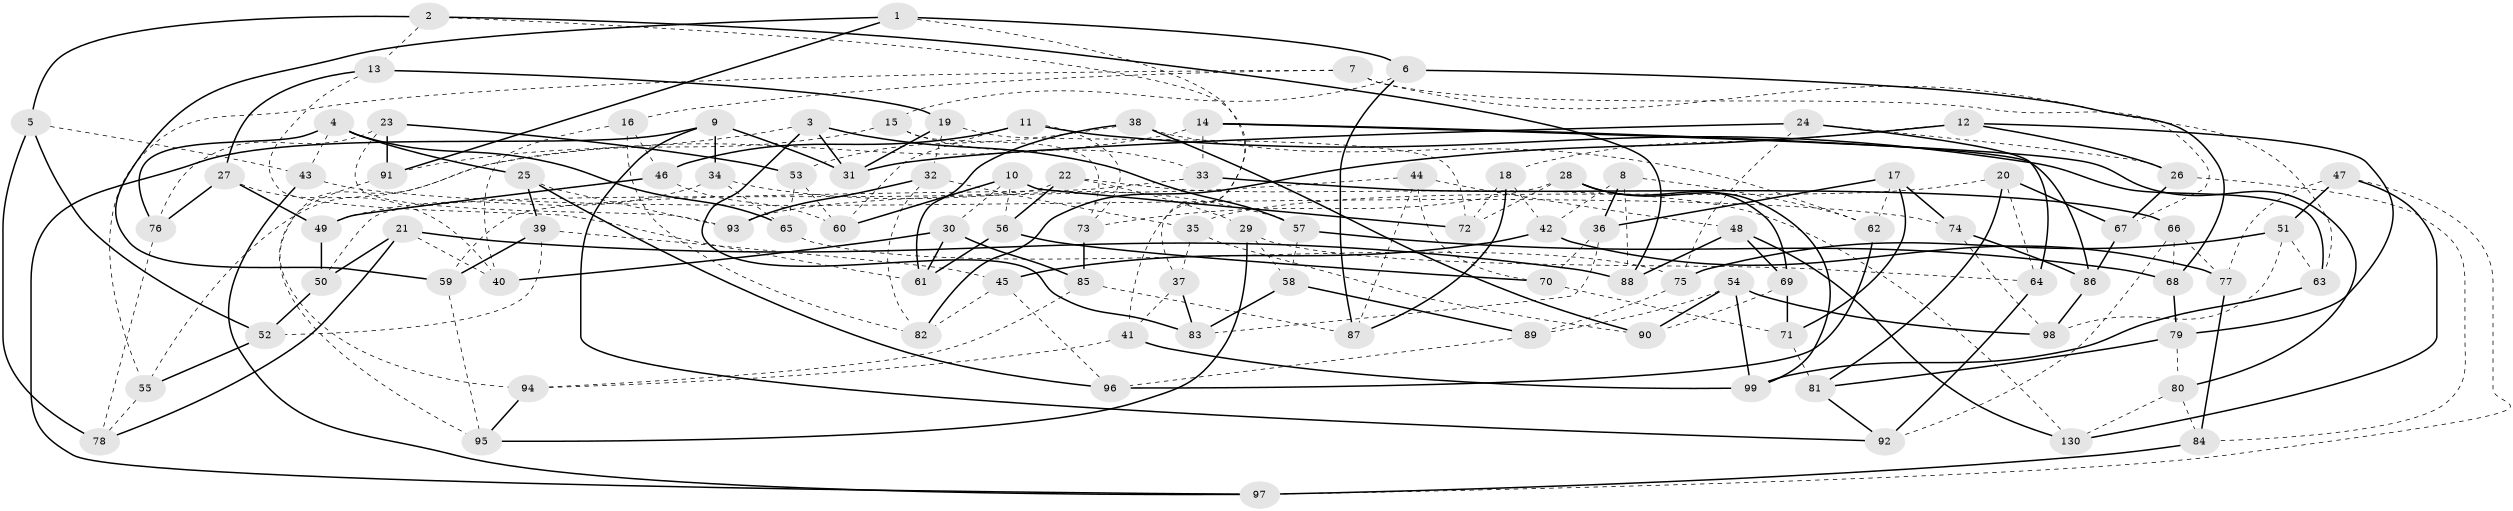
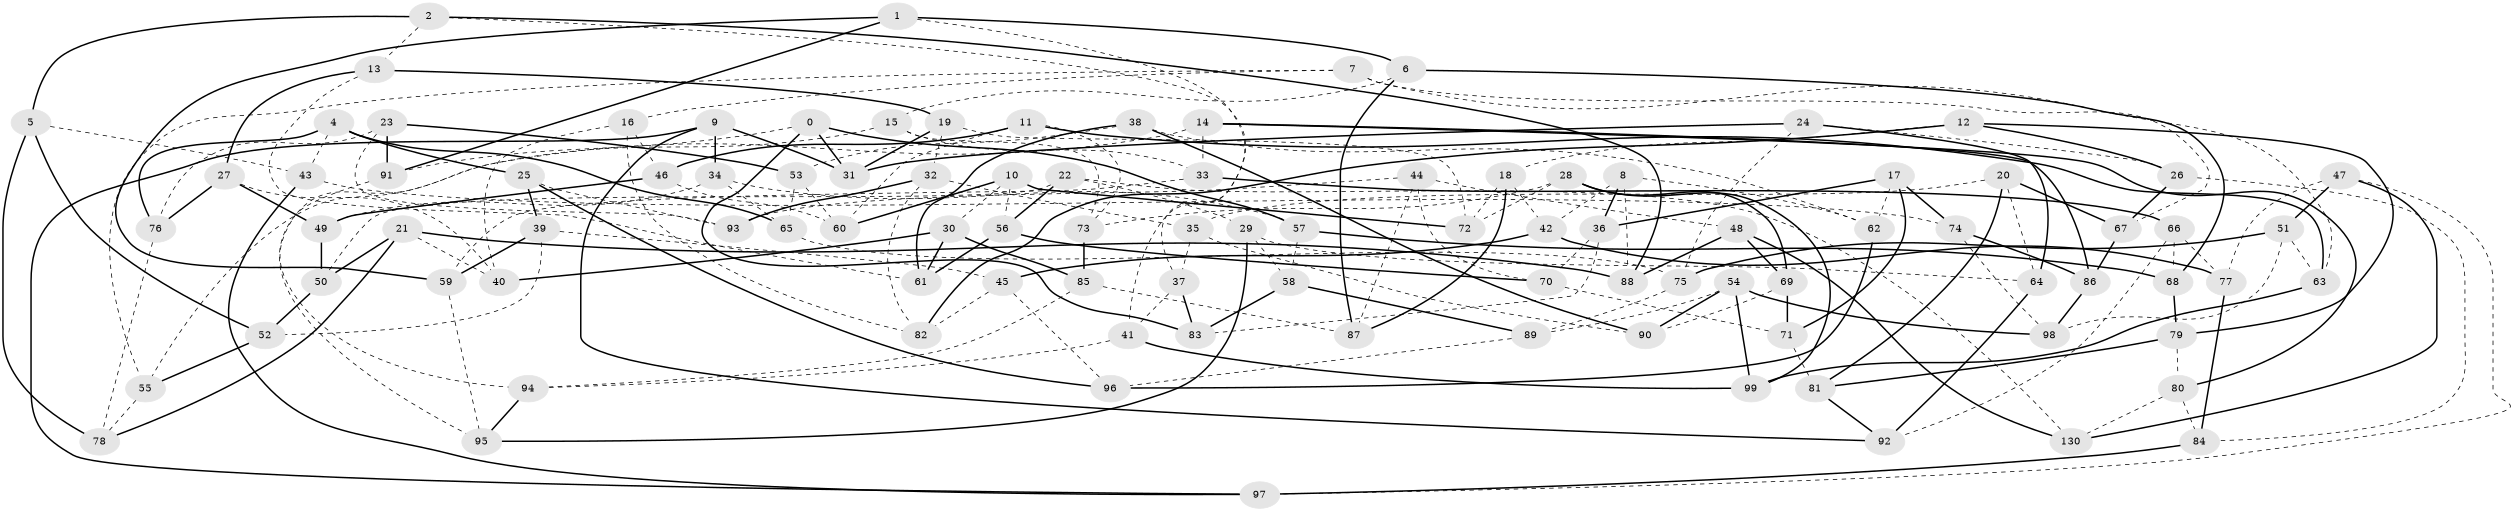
node "3": label "3" -> "0"
